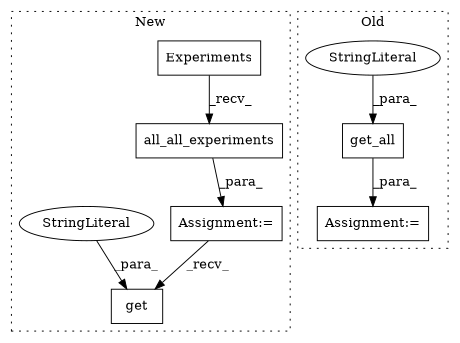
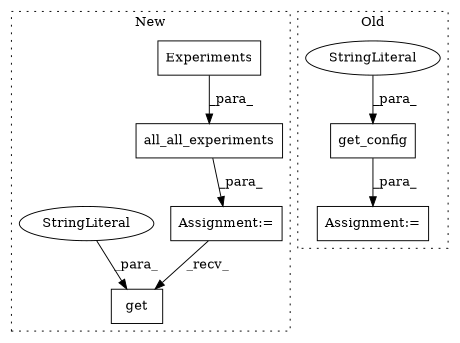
edge "Experiments" -> "all_all_experiments": label "_recv_" -> "_para_"
node "get_all": label "get_all" -> "get_config"
